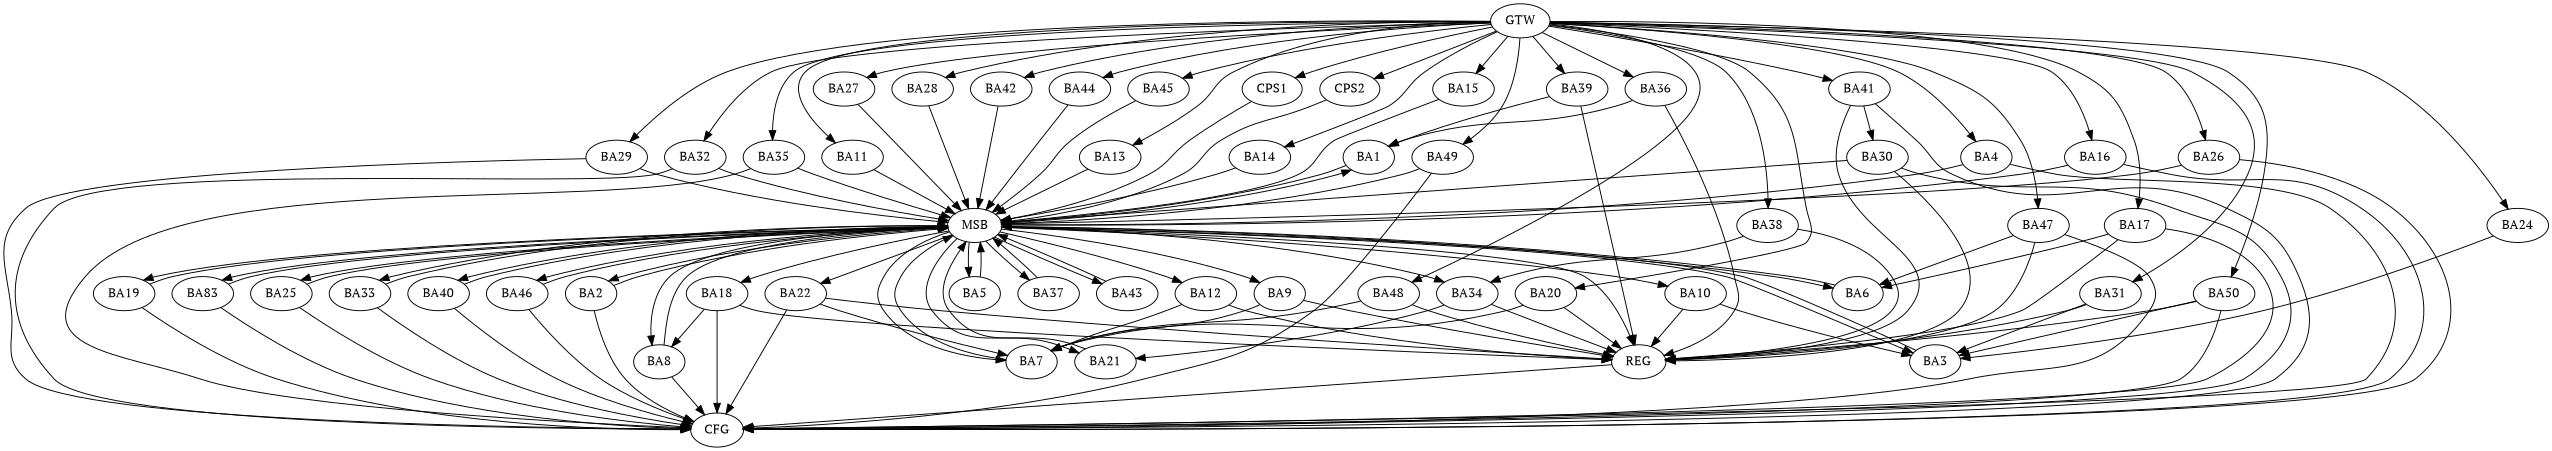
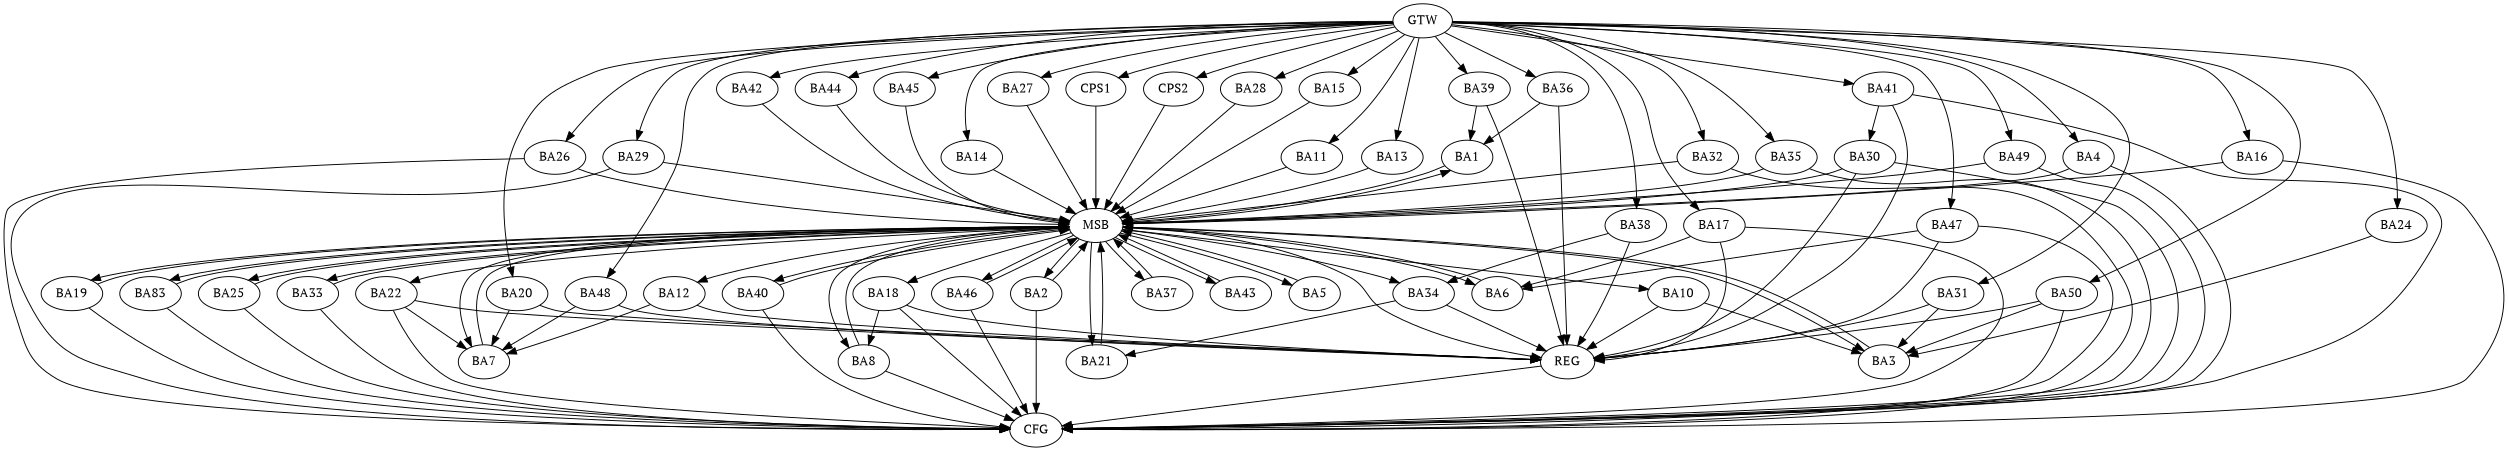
node "BA9": removed
